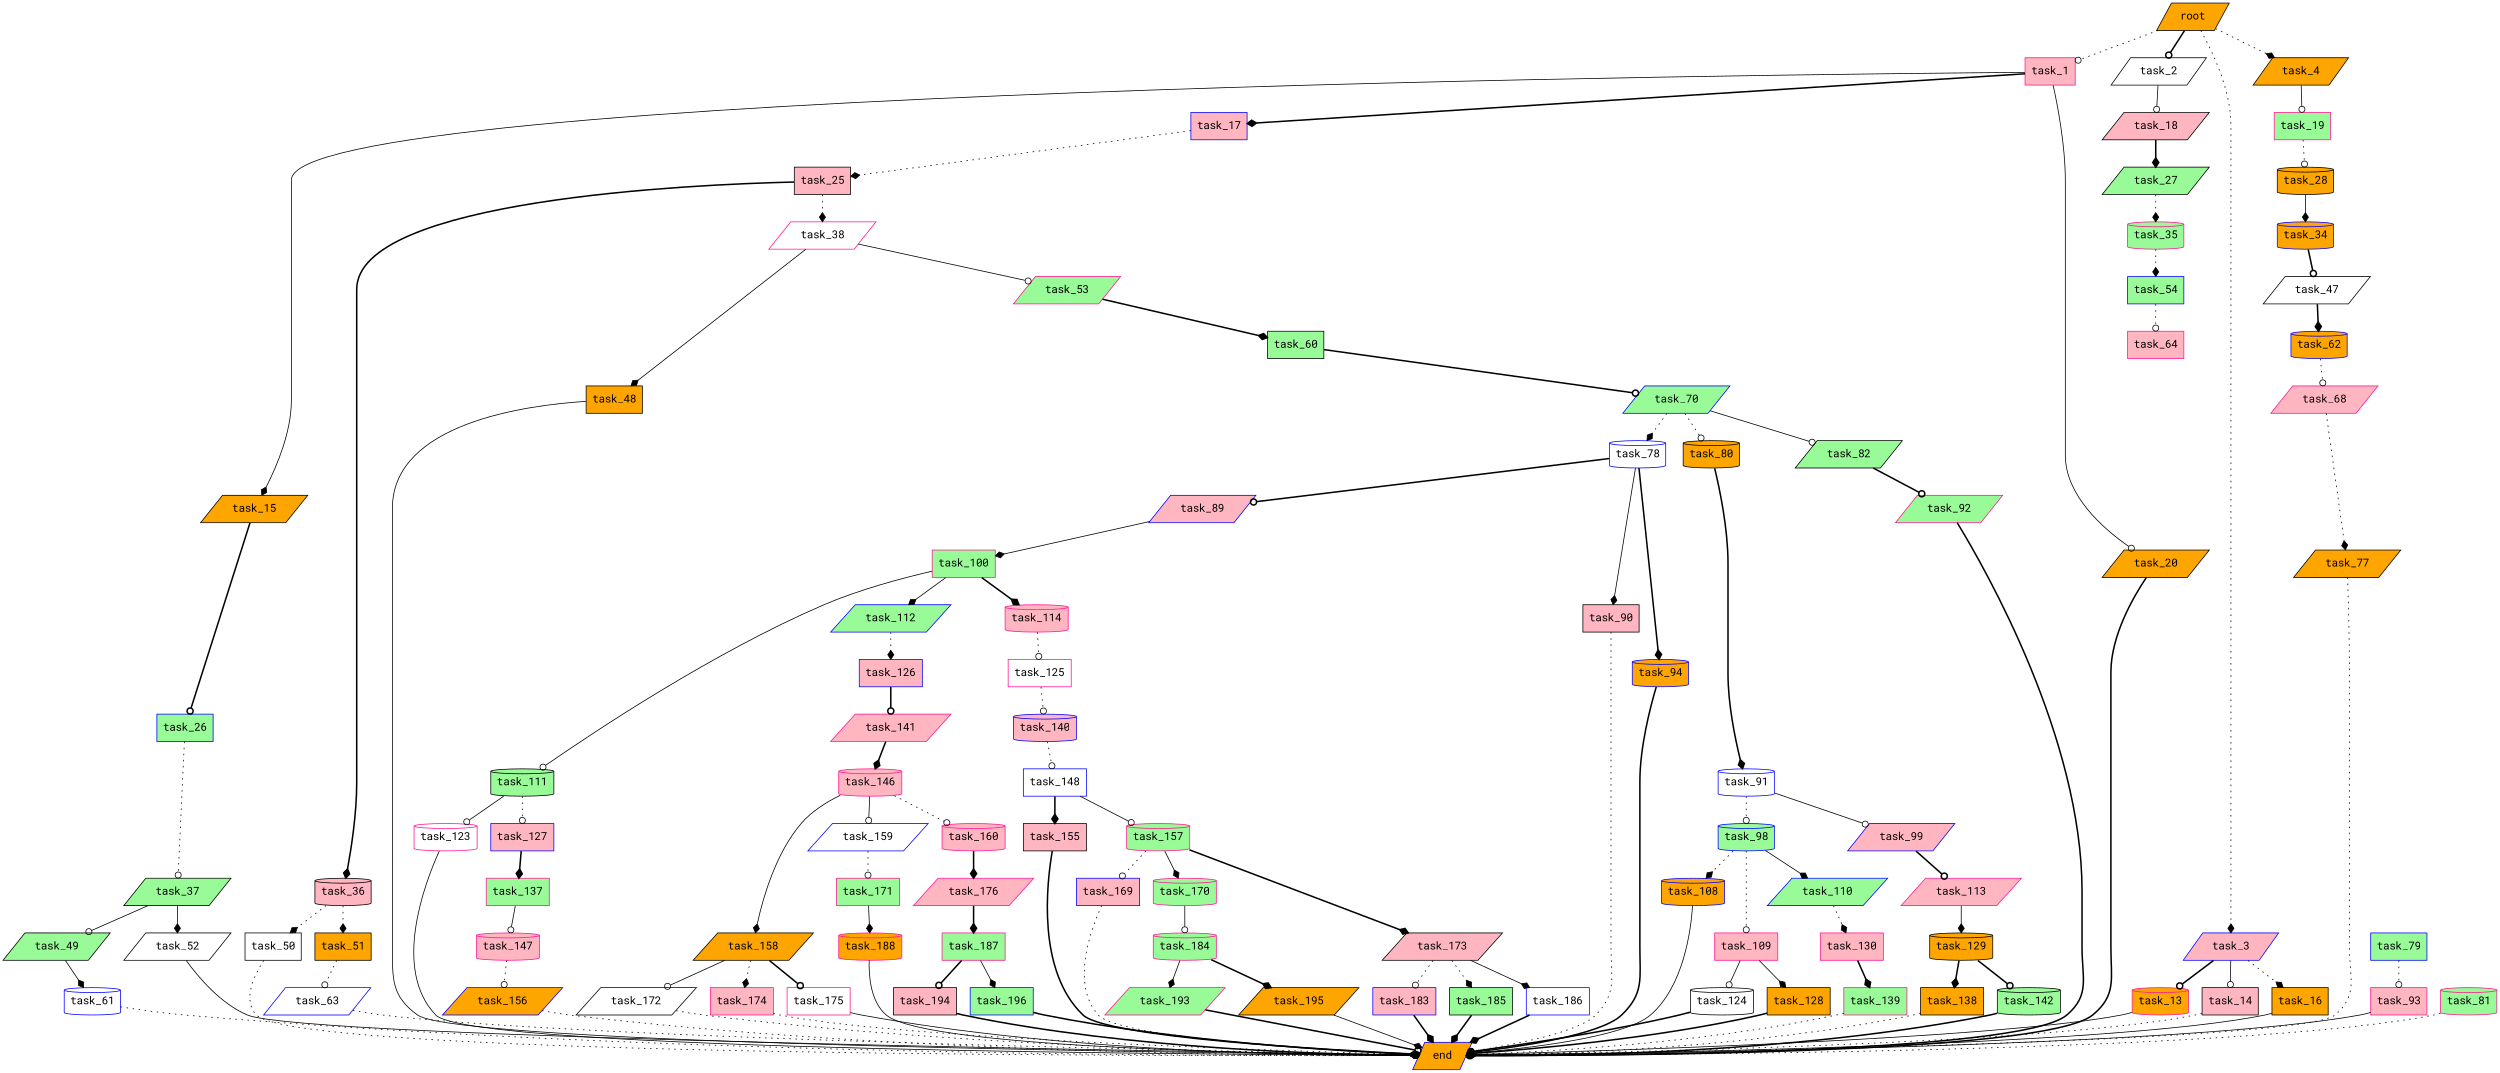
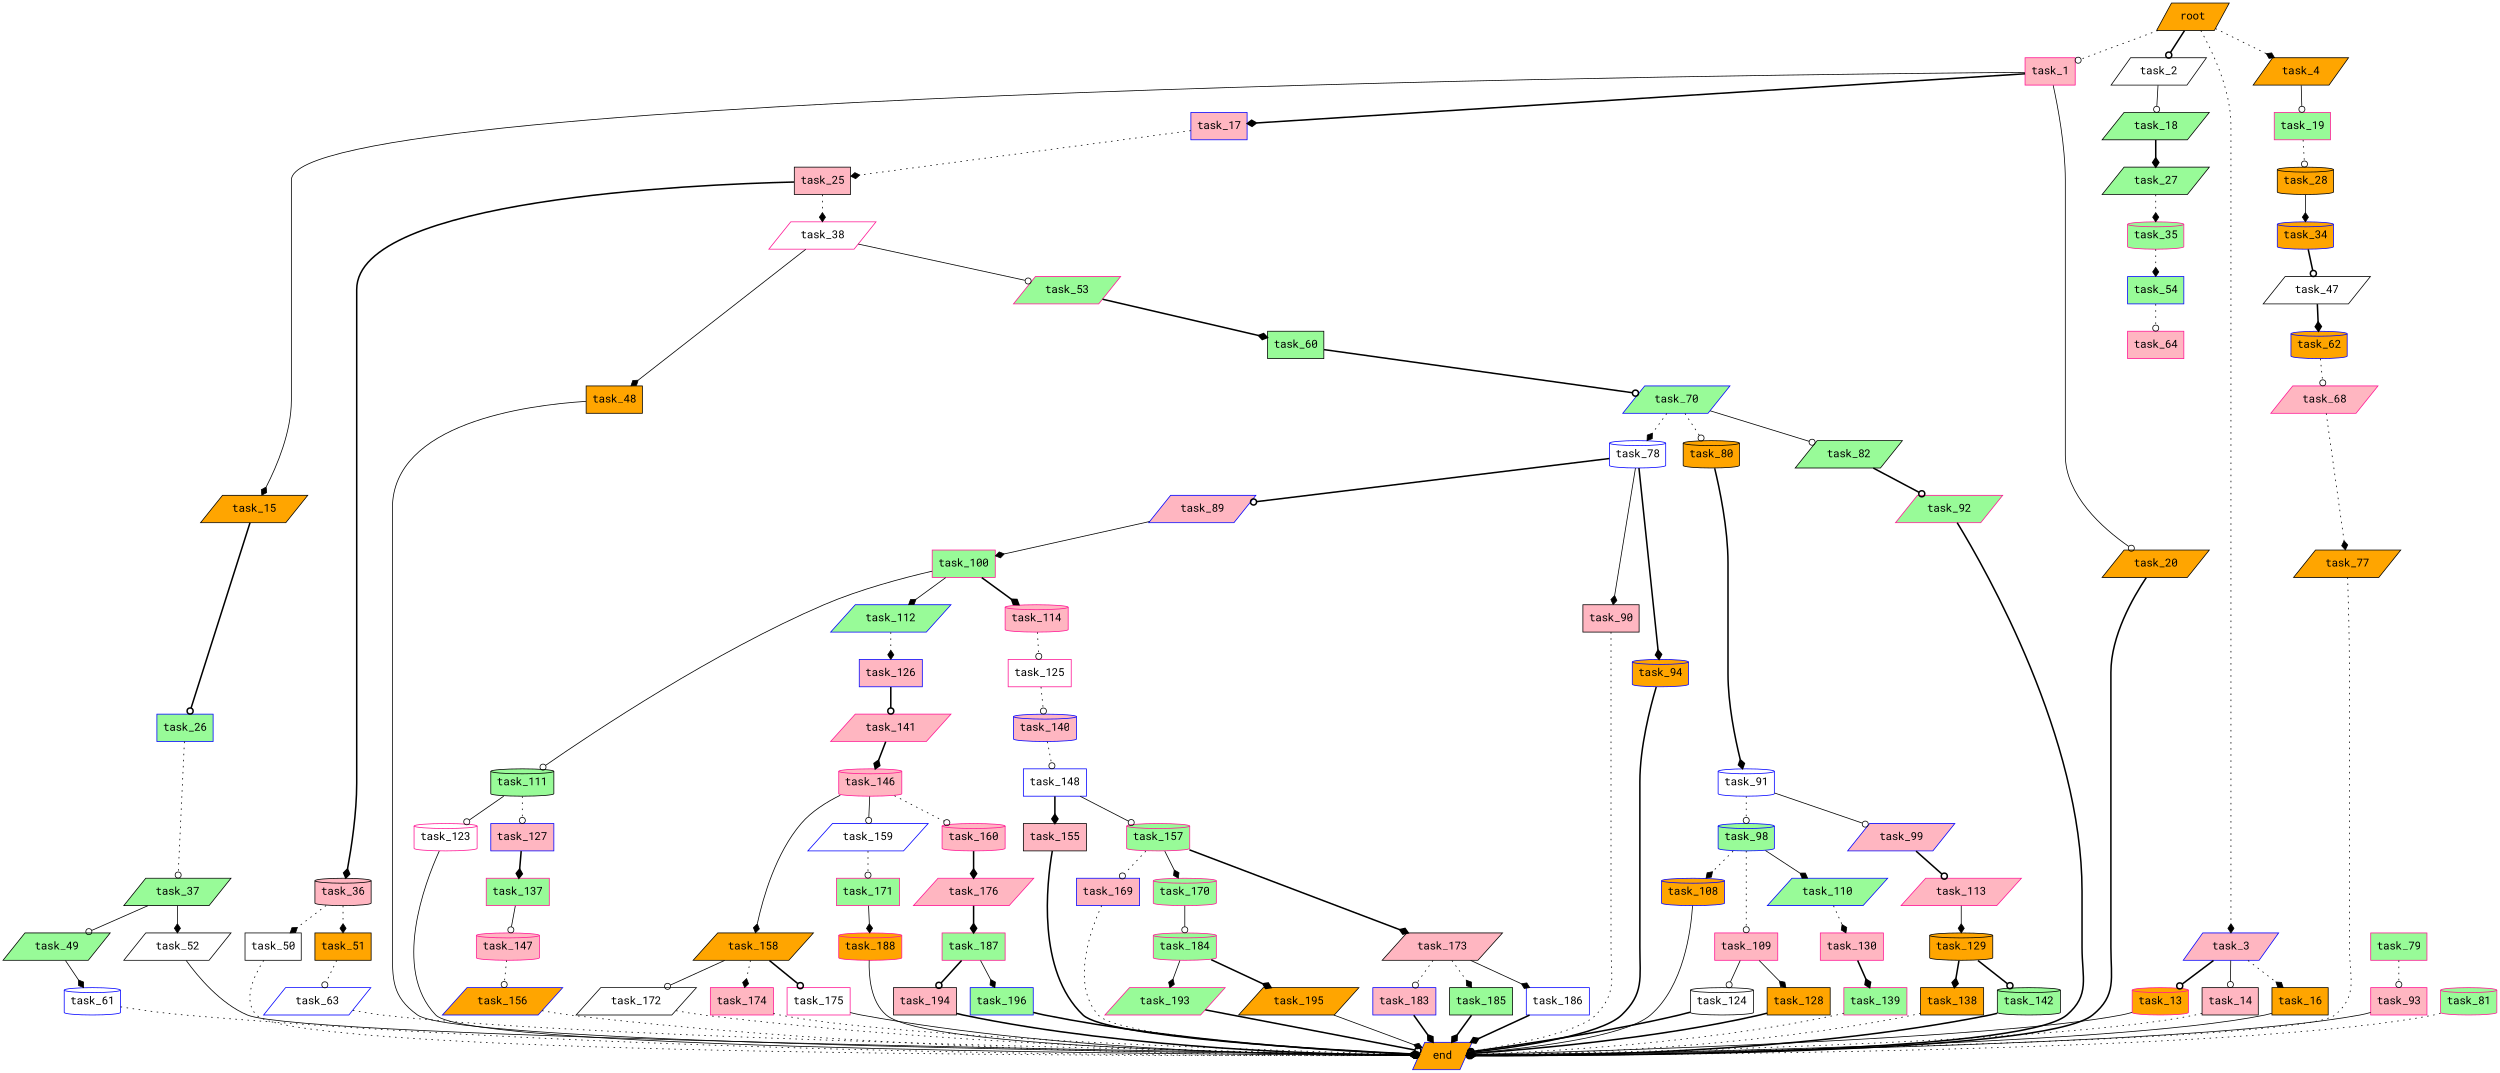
node "task_18": fillcolor lightpink -> palegreen
node "task_79": color blue -> deeppink
